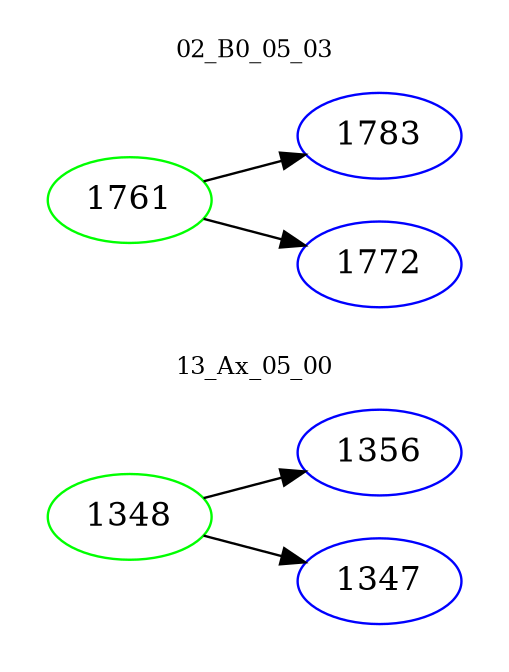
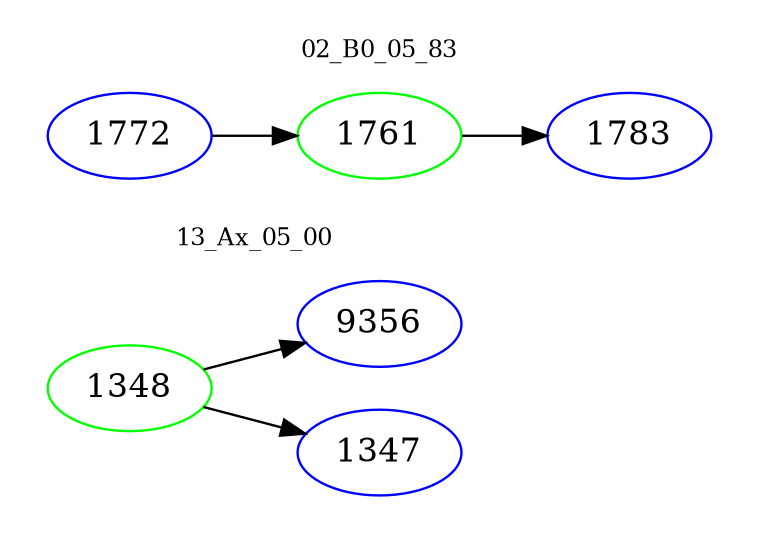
cluster "02_B0_05_03": label "02_B0_05_03" -> "02_B0_05_83"
edge "1761" -> "1772": reversed
node "1356": label "1356" -> "9356"
